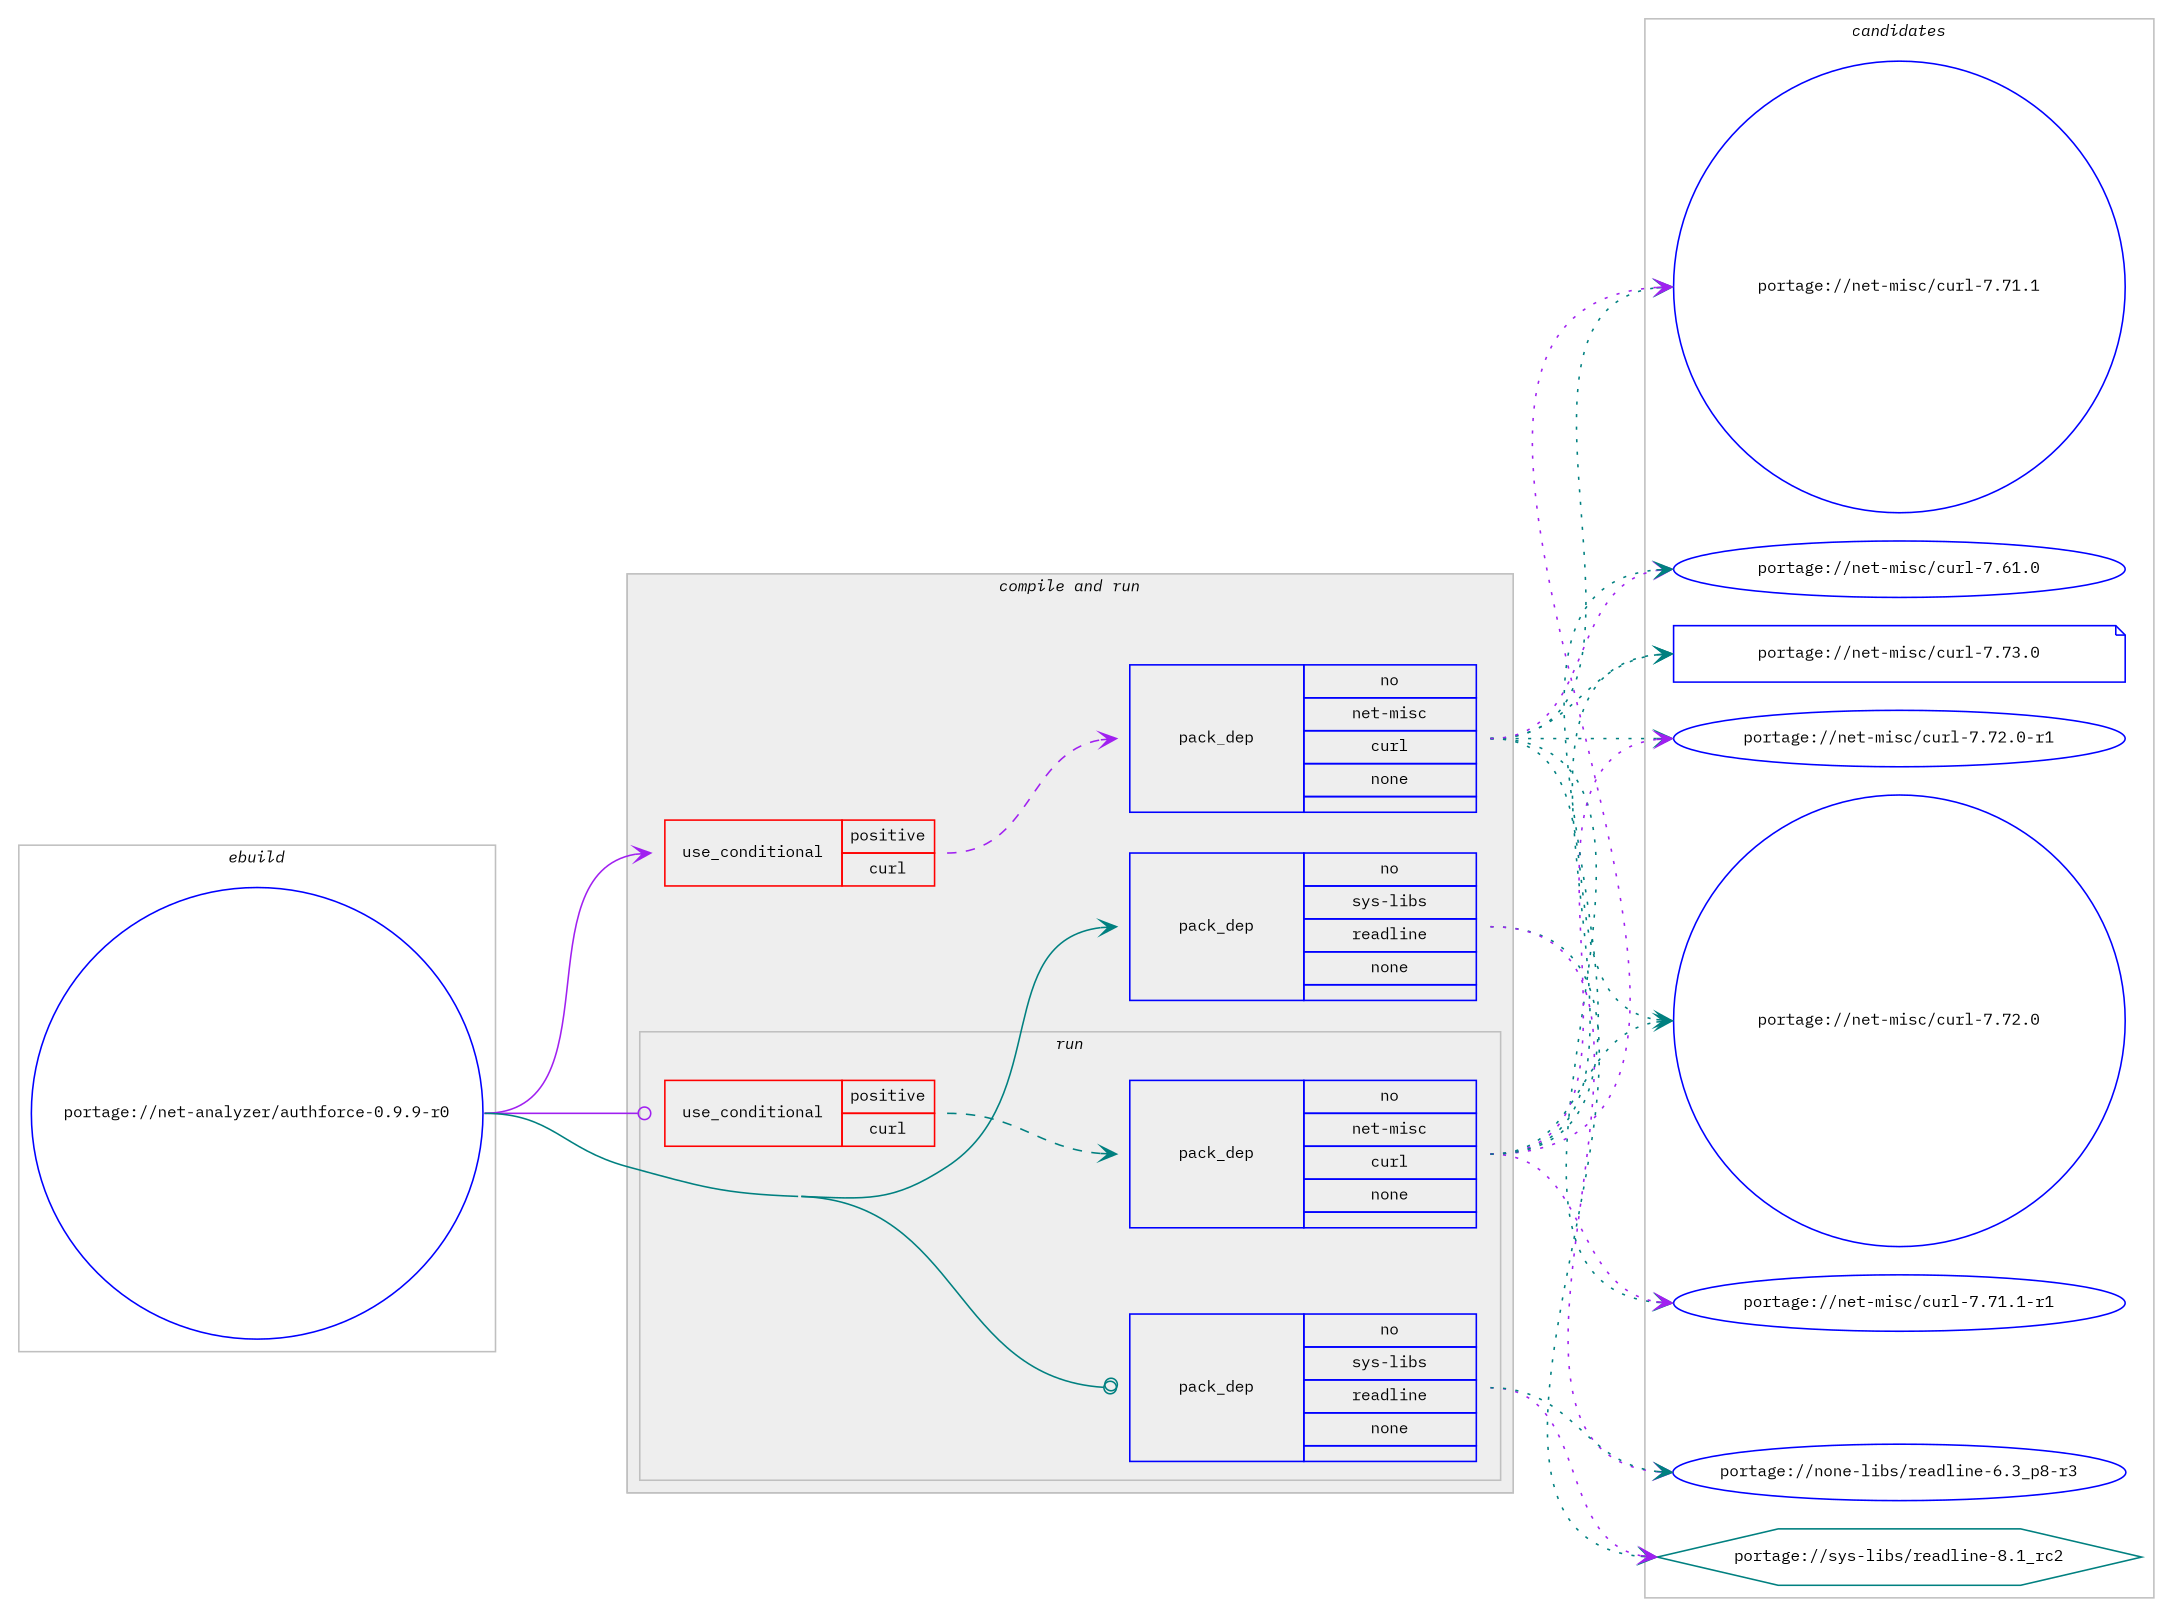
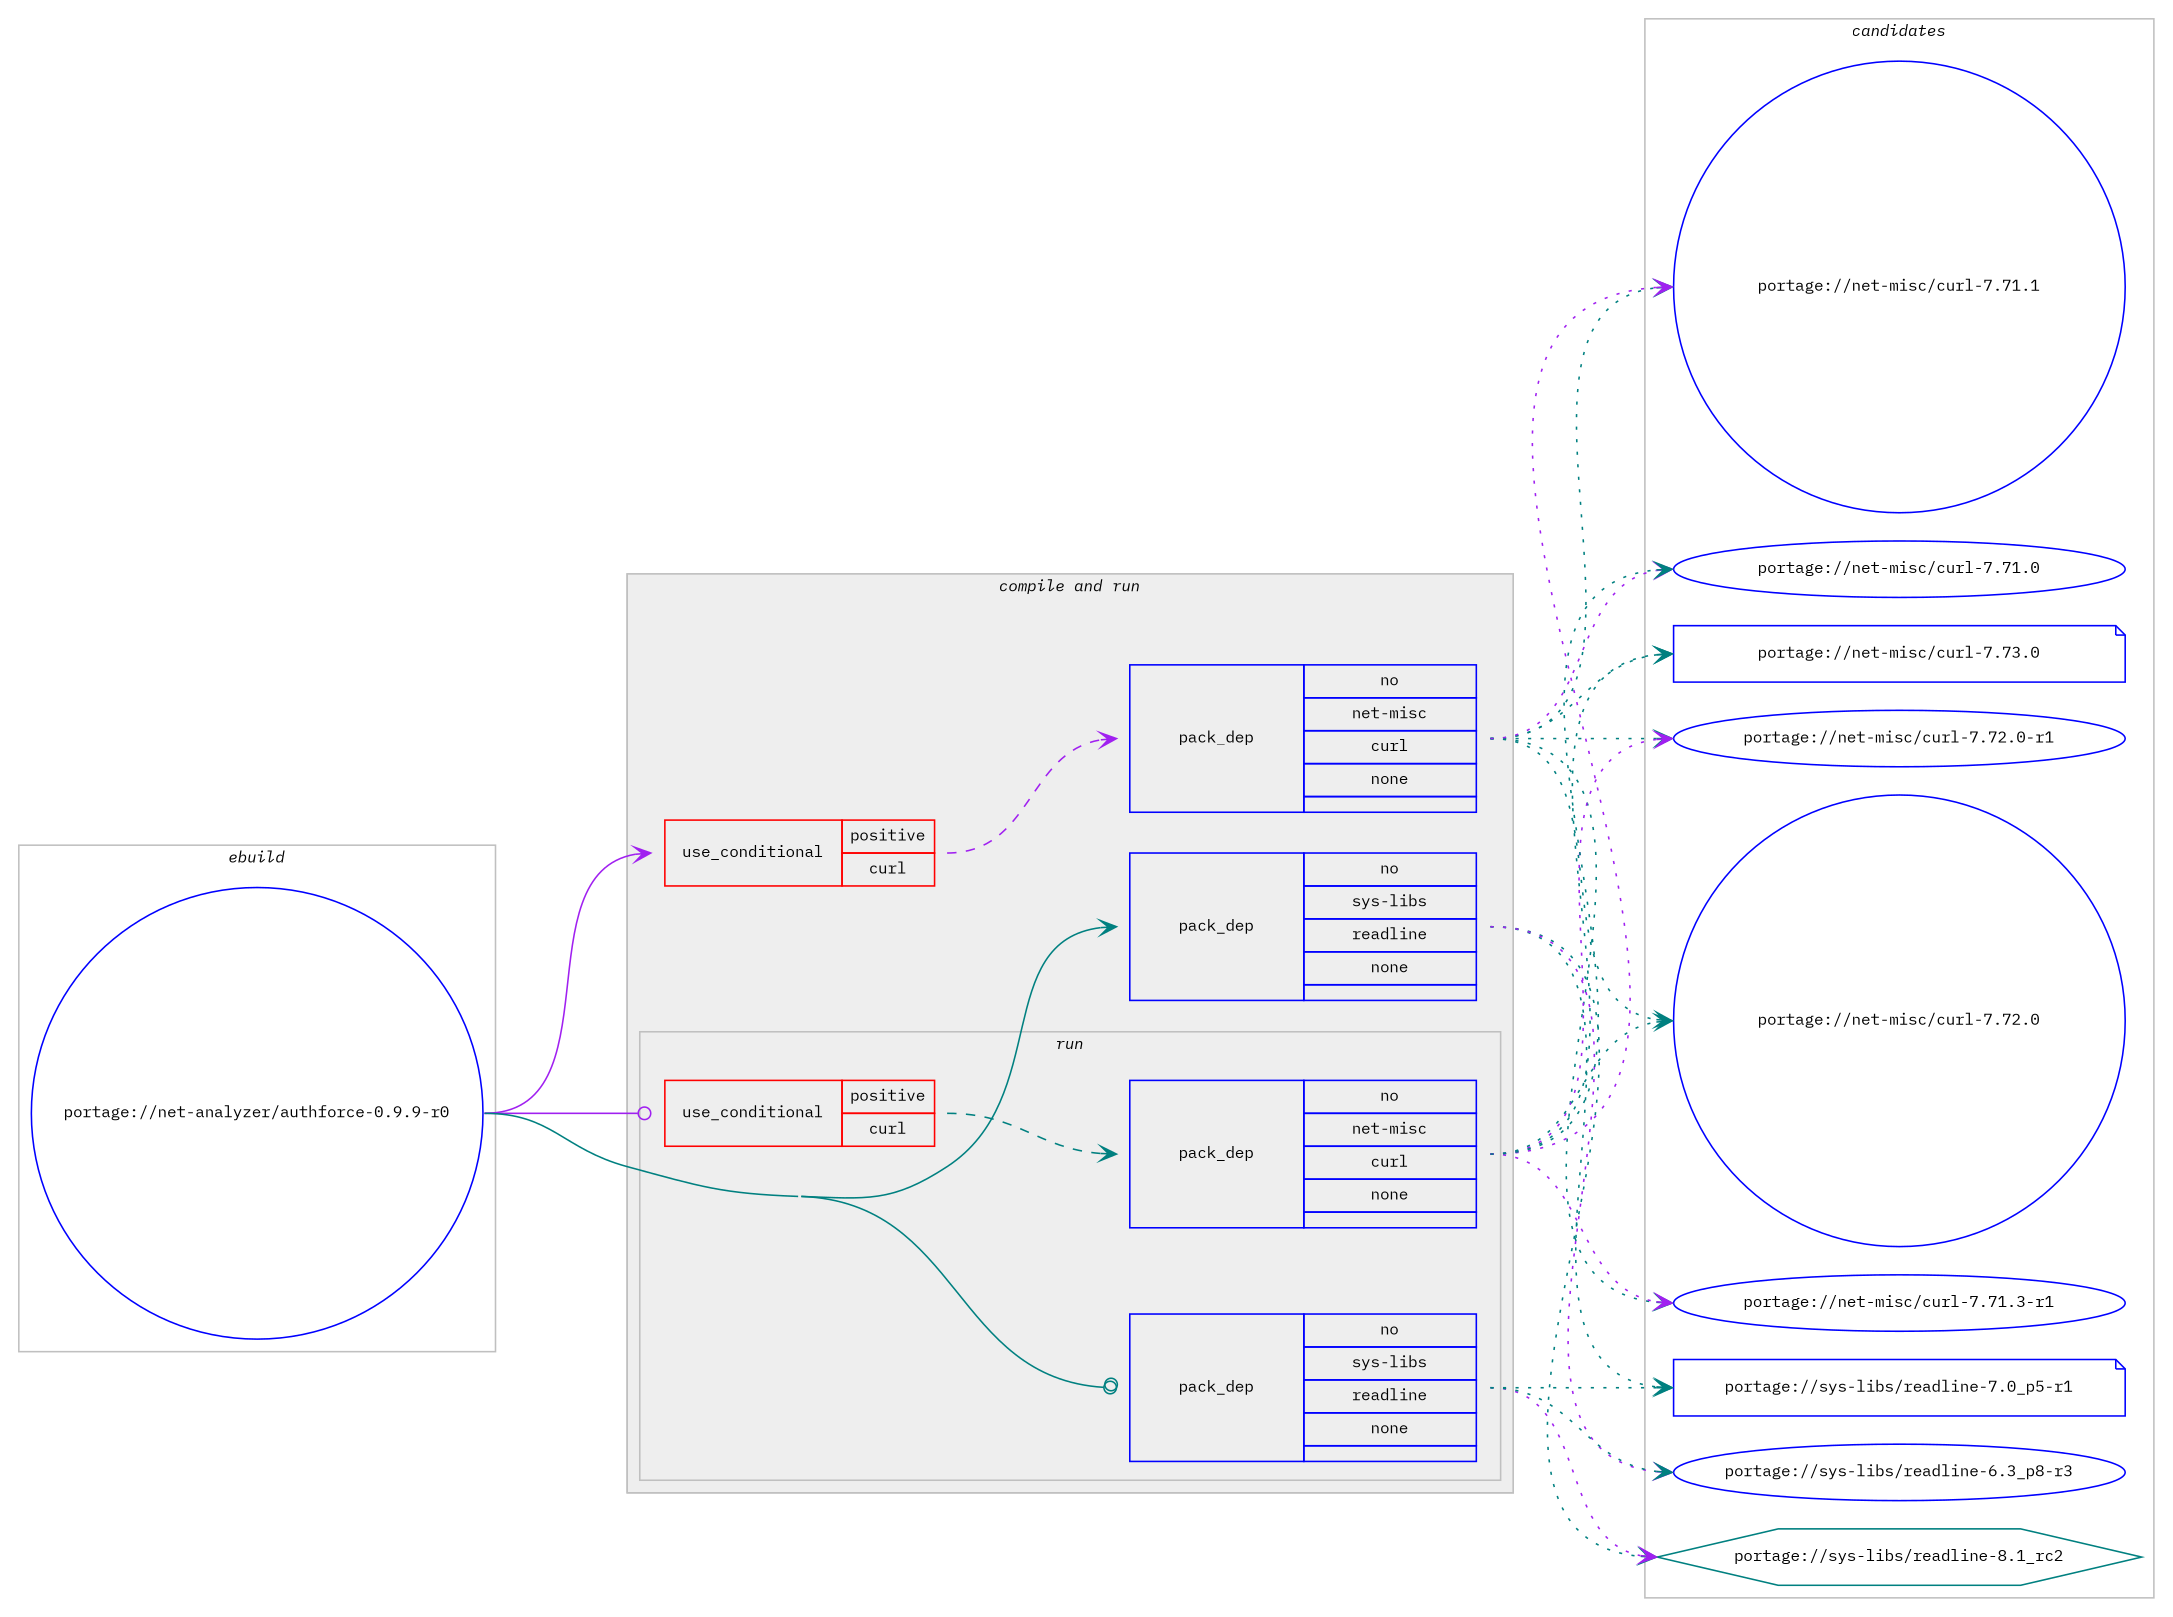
node "portage://net-misc/curl-7.61.0": label "portage://net-misc/curl-7.61.0" -> "portage://net-misc/curl-7.71.0"
node "portage://net-misc/curl-7.71.1-r1": label "portage://net-misc/curl-7.71.1-r1" -> "portage://net-misc/curl-7.71.3-r1"
node "portage://sys-libs/readline-7.0_p5-r1": added
node "portage://none-libs/readline-6.3_p8-r3": label "portage://none-libs/readline-6.3_p8-r3" -> "portage://sys-libs/readline-6.3_p8-r3"
